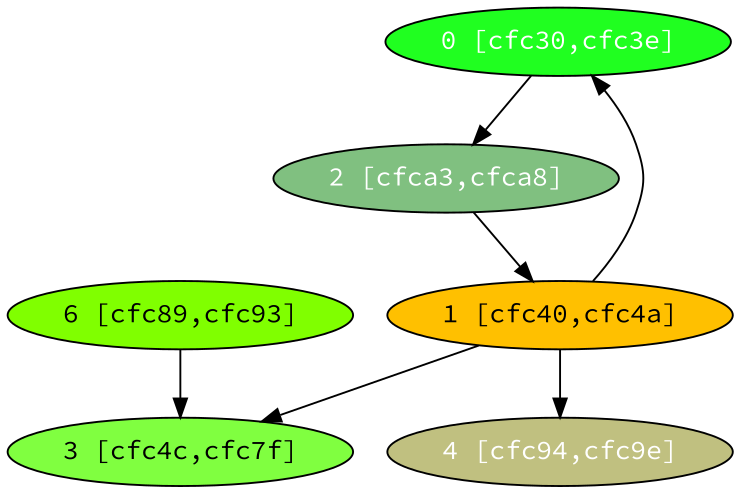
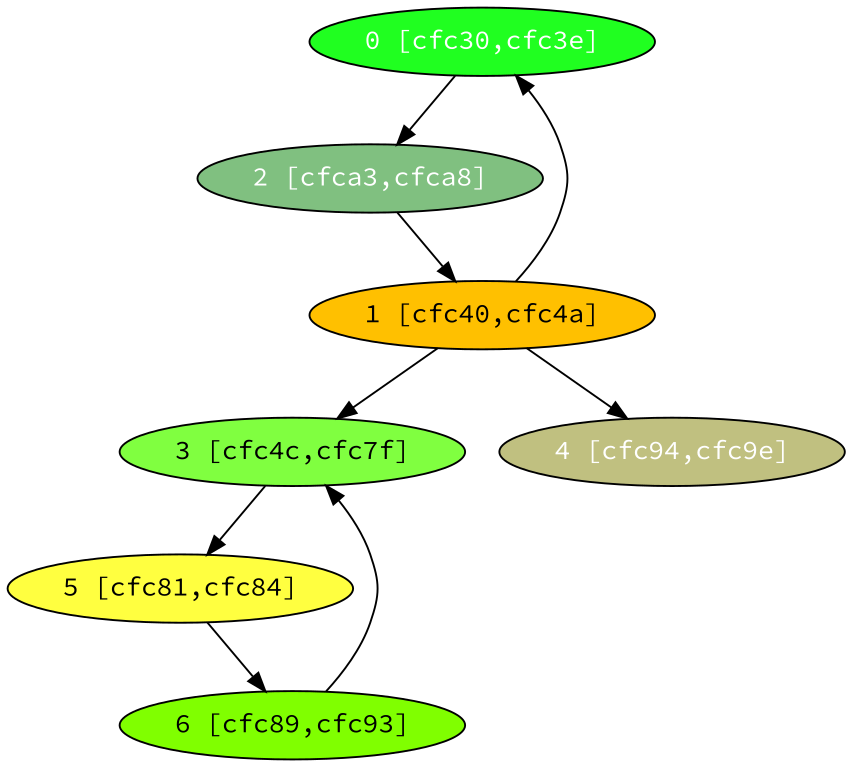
node "5 [cfc81,cfc84]": added
